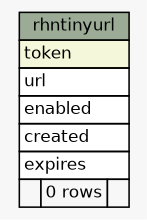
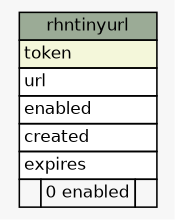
node "rhntinyurl": text "0 rows" -> "0 enabled"
